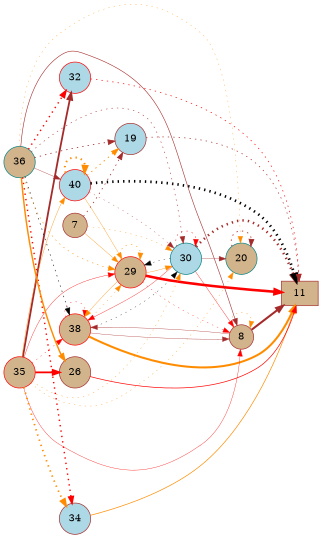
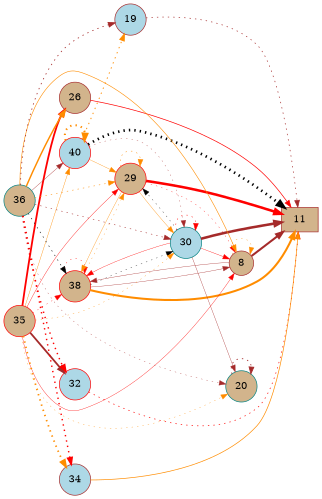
edge "36" -> "20": color darkorange -> brown
edge "36" -> "8": color brown -> darkorange
edge "30" -> "11": style dotted -> bold
node "7": removed
